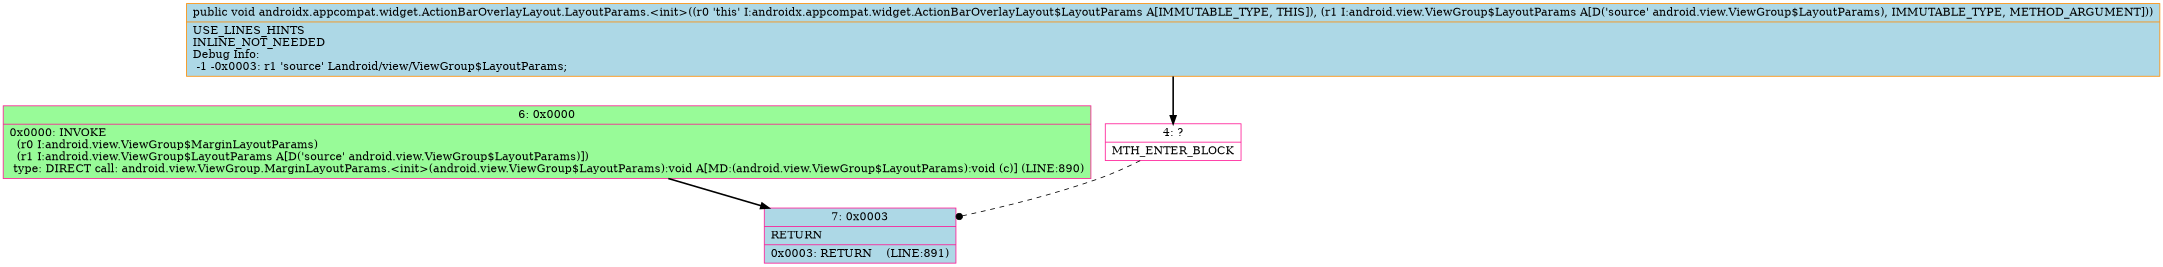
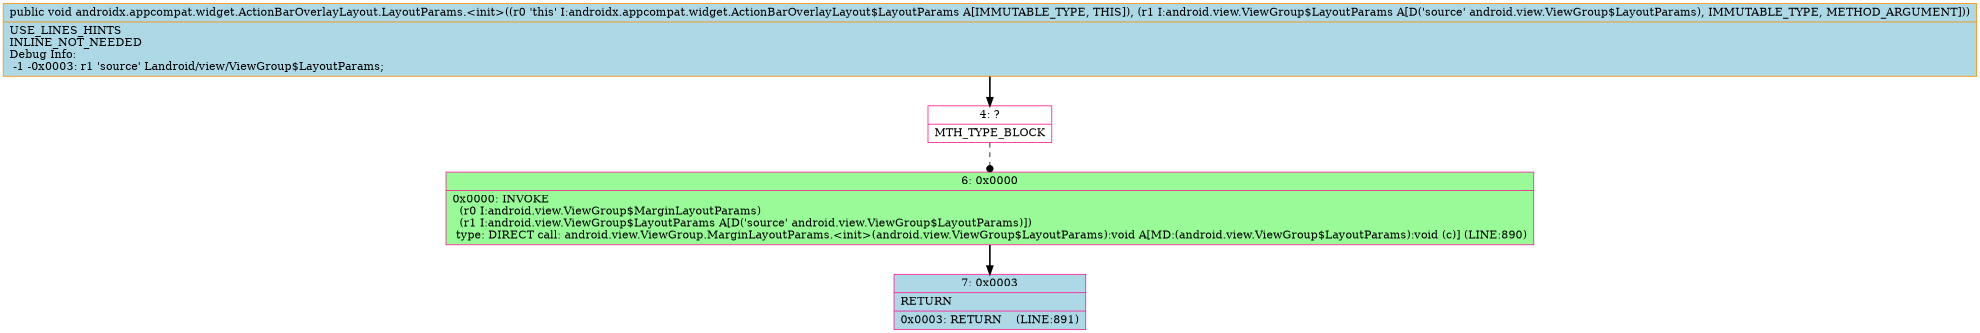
node "4: ?": text "MTH_ENTER_BLOCK" -> "MTH_TYPE_BLOCK"
edge "4: ?" -> "7: 0x0003": now "4: ?" -> "6: 0x0000"
